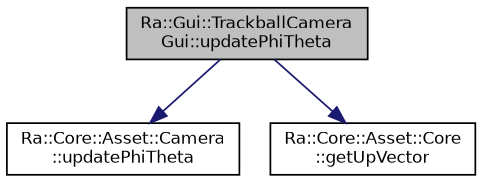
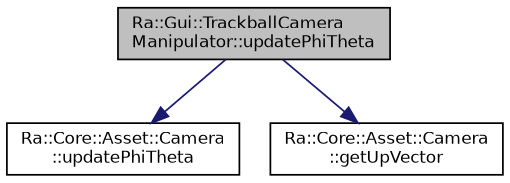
node "Ra::Gui::TrackballCamera Gui::updatePhiTheta": label "Ra::Gui::TrackballCamera Gui::updatePhiTheta" -> "Ra::Gui::TrackballCamera Manipulator::updatePhiTheta"
node "Ra::Core::Asset::Core ::getUpVector": label "Ra::Core::Asset::Core ::getUpVector" -> "Ra::Core::Asset::Camera ::getUpVector"
